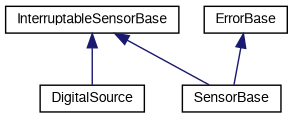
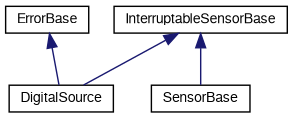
edge "SensorBase" -> "ErrorBase": now "DigitalSource" -> "ErrorBase"
